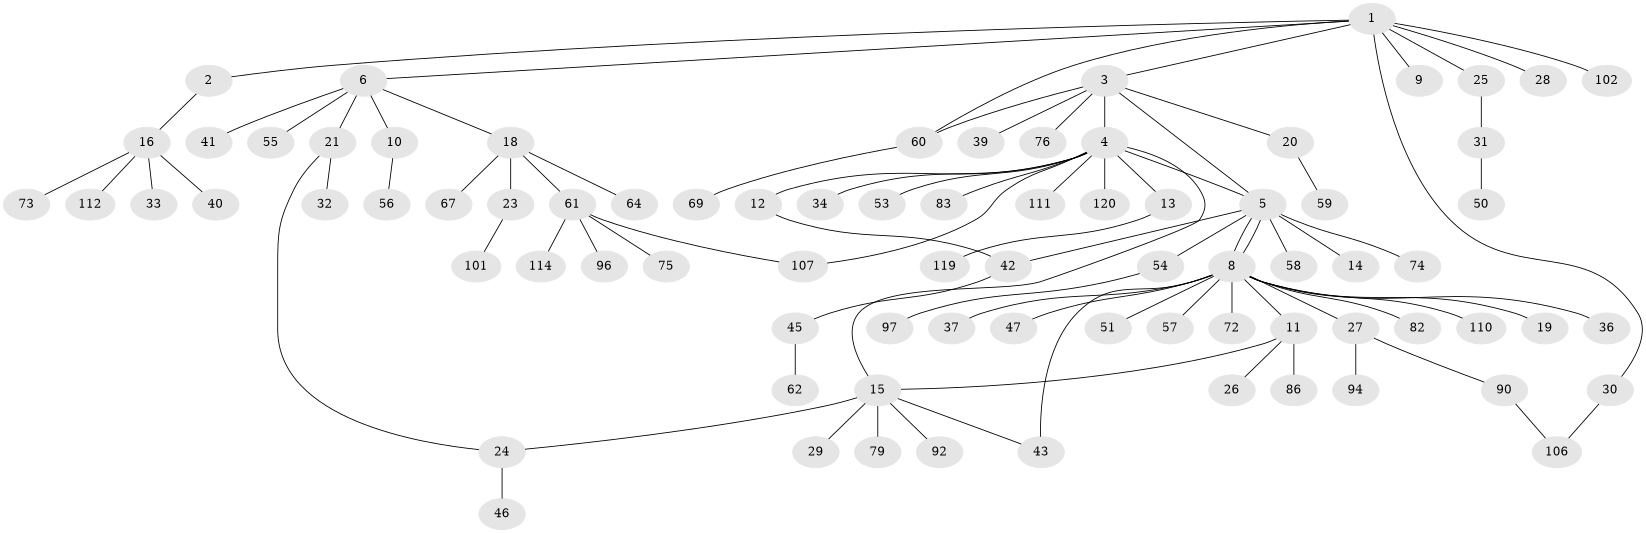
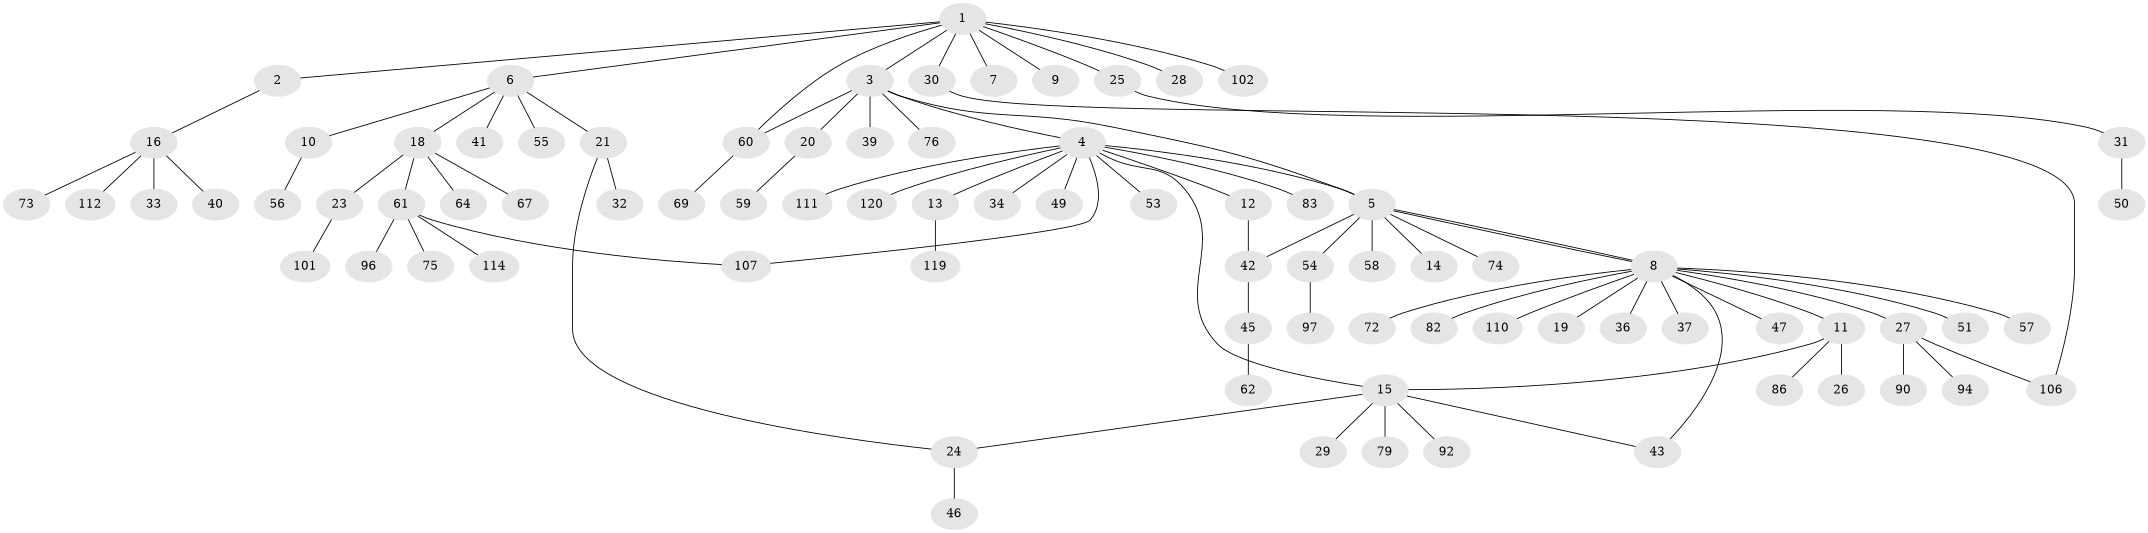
node "7": added
node "49": added
edge "90" -- "106": now "27" -- "106"
